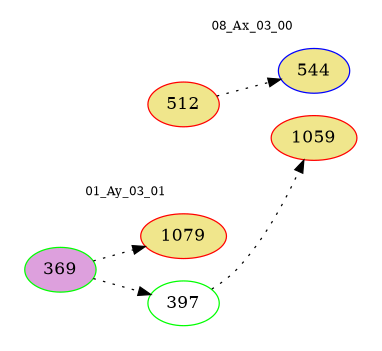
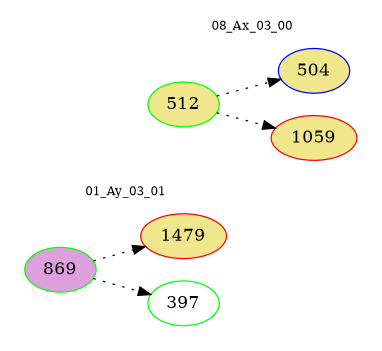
node "544": label "544" -> "504"
node "512": color red -> green
node "1079": label "1079" -> "1479"
edge "397" -> "1059": now "512" -> "1059"
node "369": label "369" -> "869"
